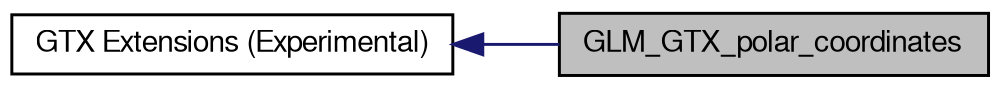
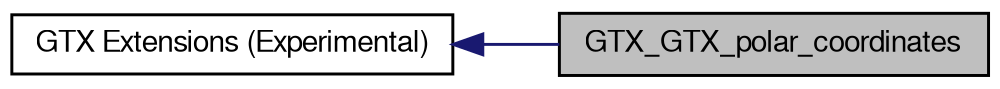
node "GLM_GTX_polar_coordinates": label "GLM_GTX_polar_coordinates" -> "GTX_GTX_polar_coordinates"
